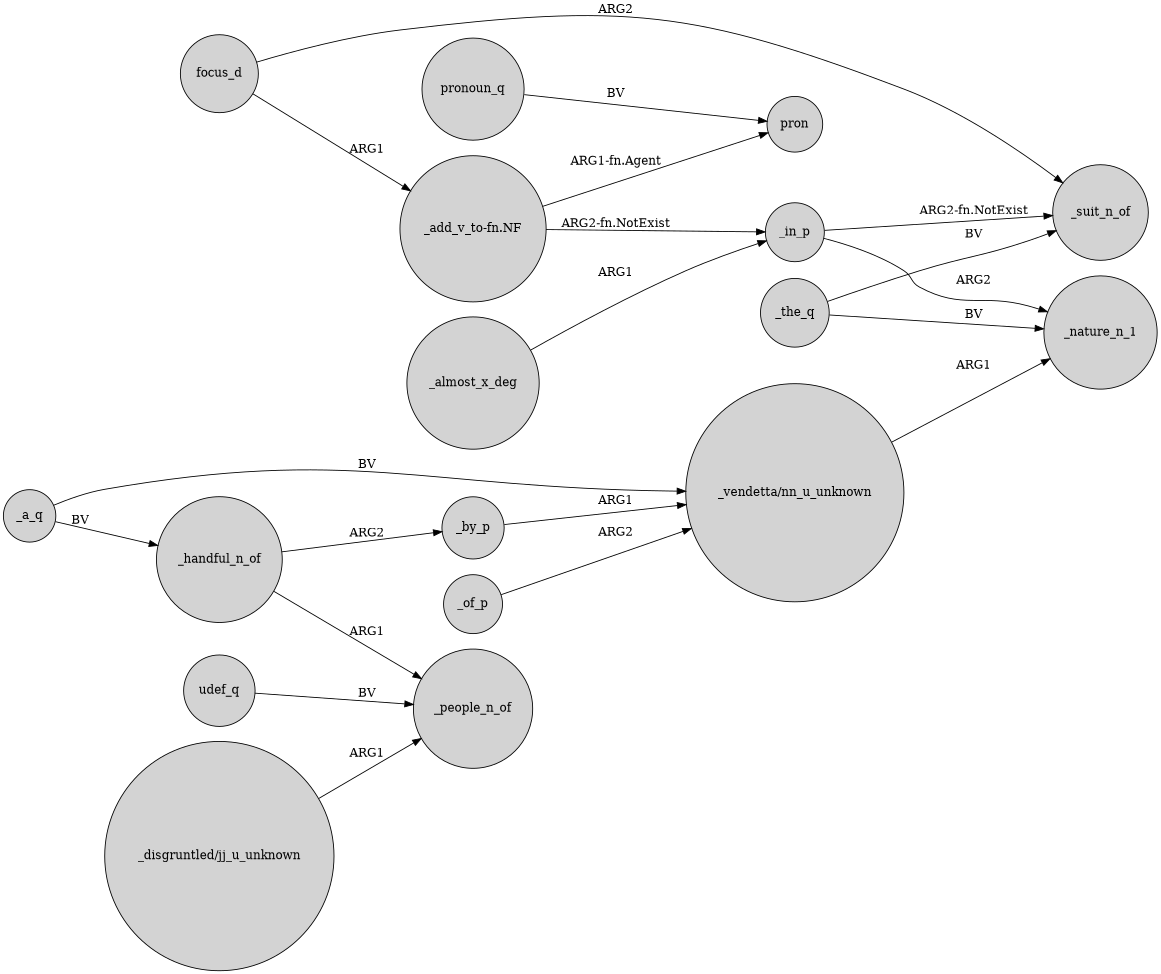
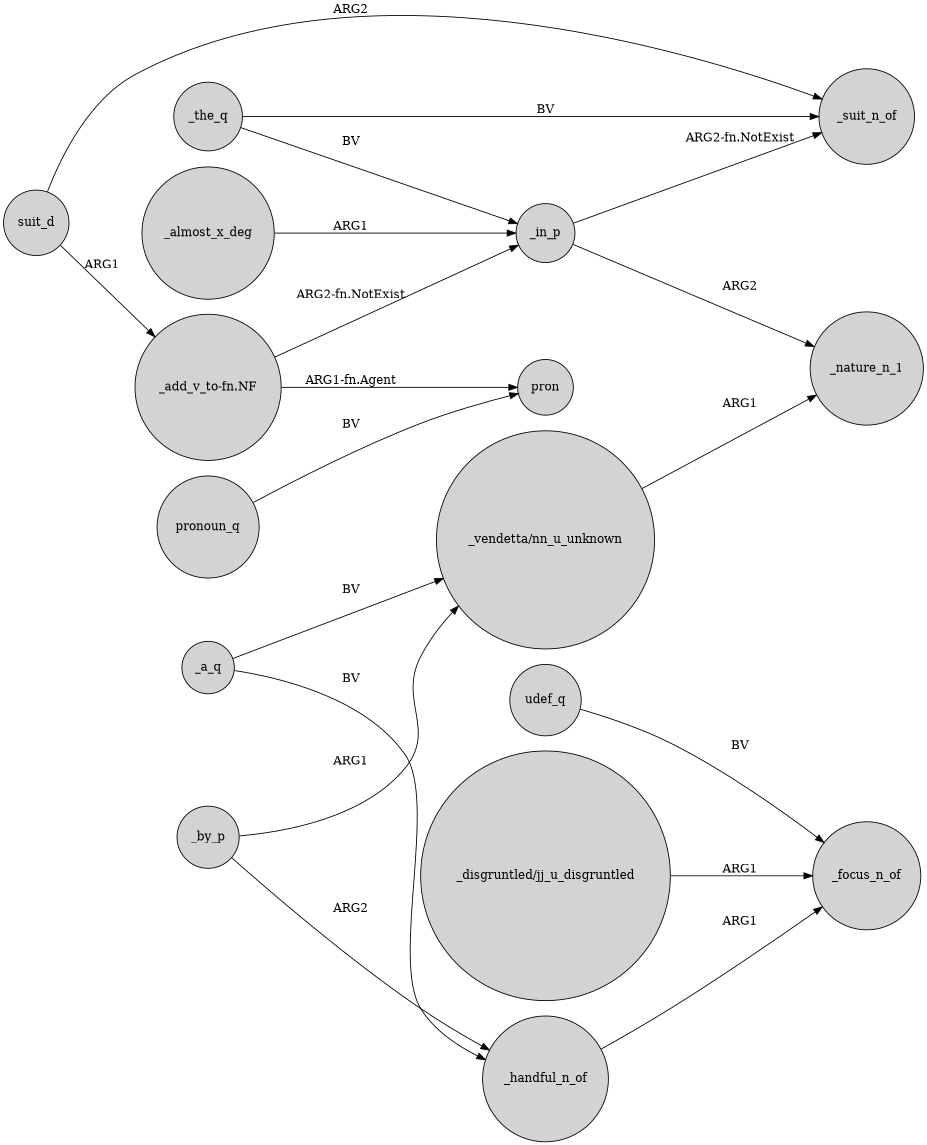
node "focus_d": label "focus_d" -> "suit_d"
edge "_the_q" -> "_nature_n_1": now "_the_q" -> "_in_p"
edge "_handful_n_of" -> "_by_p": reversed
node "_of_p": removed
node "_people_n_of": label "_people_n_of" -> "_focus_n_of"
node "_disgruntled/jj_u_unknown": label "_disgruntled/jj_u_unknown" -> "_disgruntled/jj_u_disgruntled"
